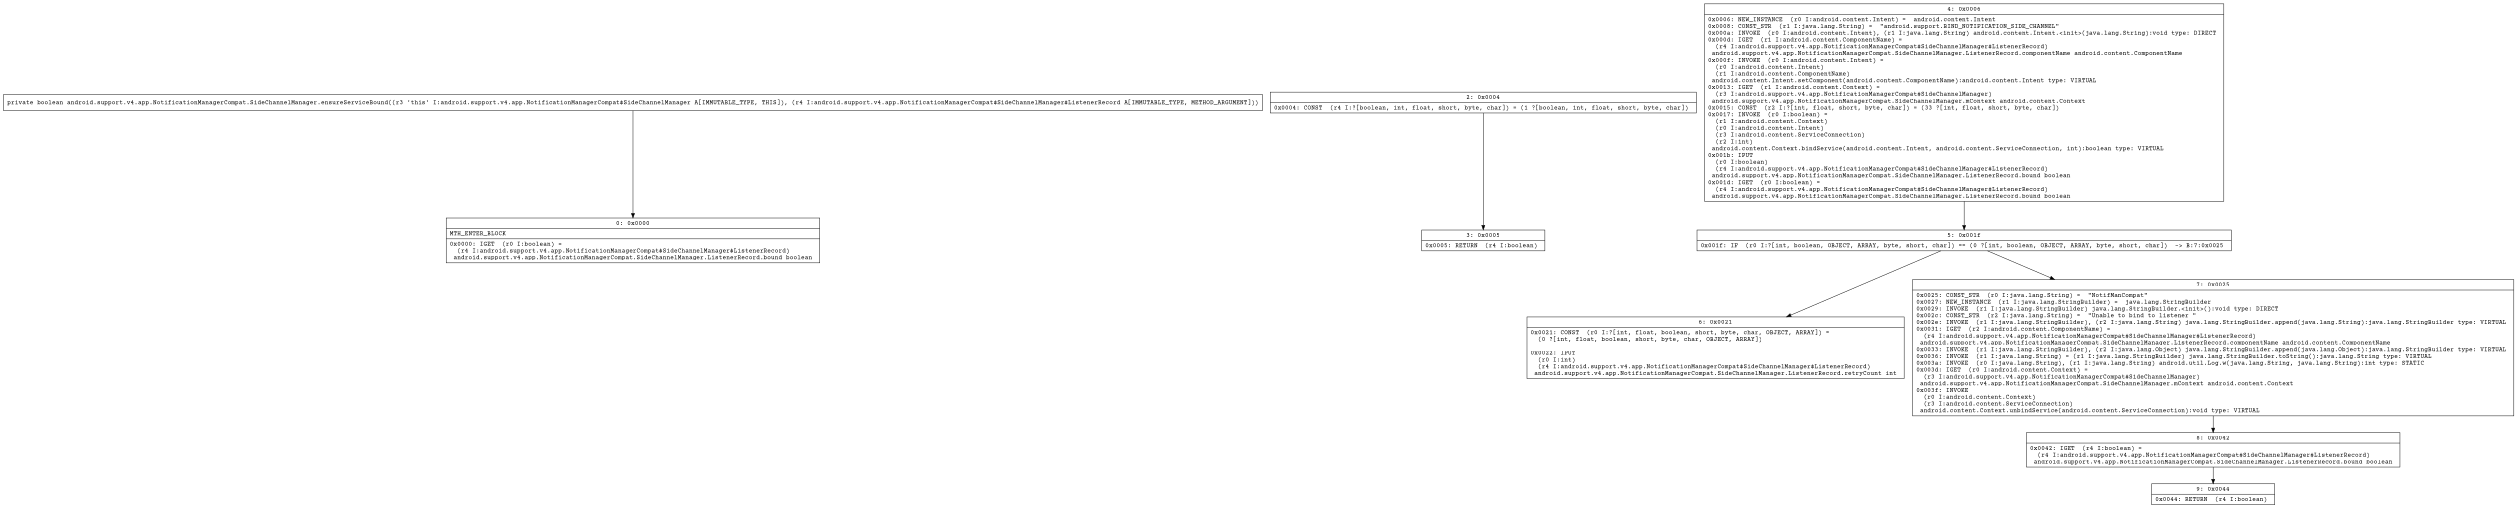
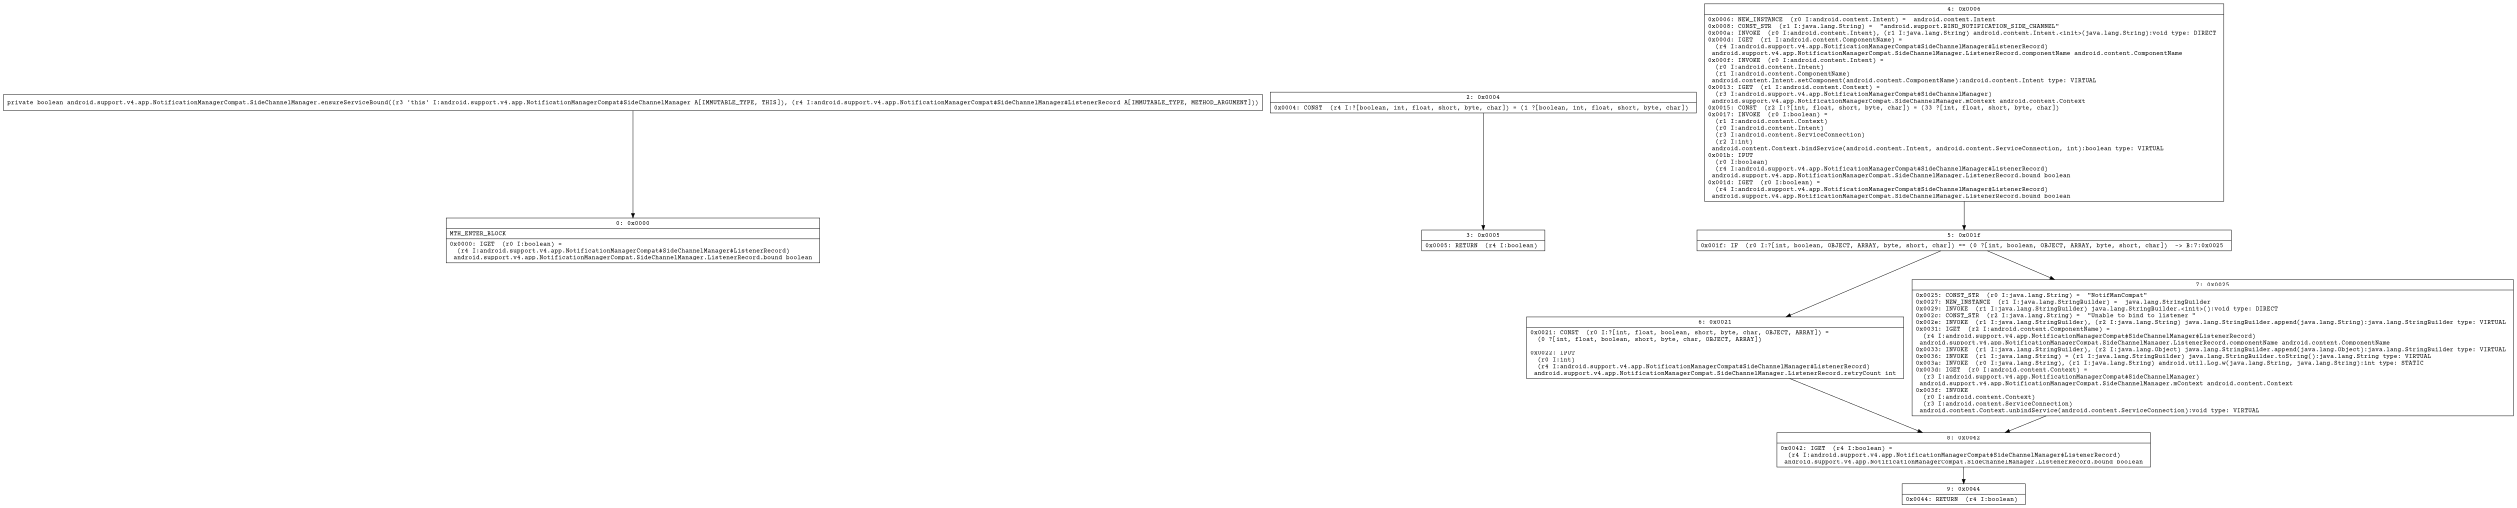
edge "6: 0x0021" -> "8: 0x0042": added
